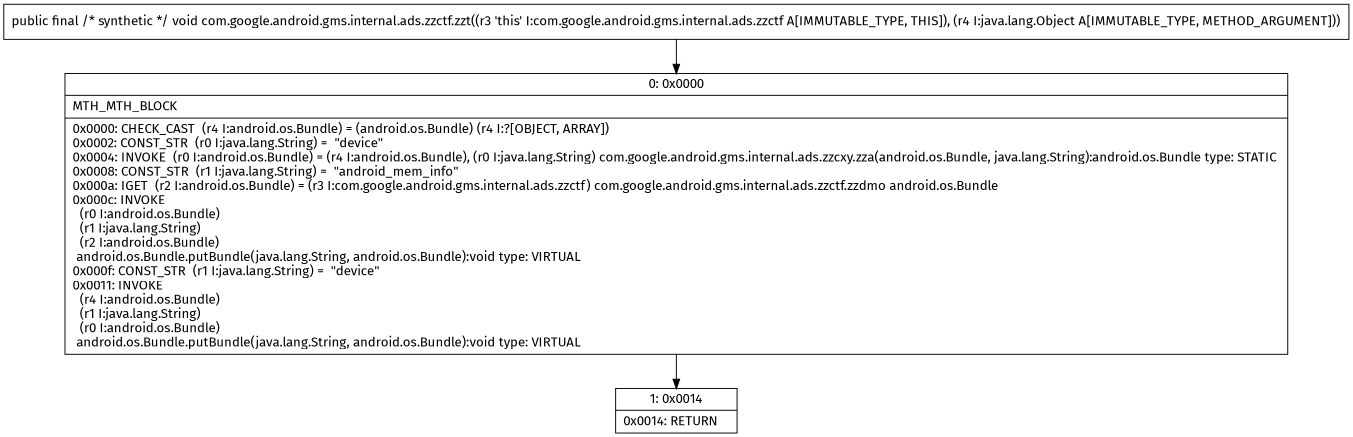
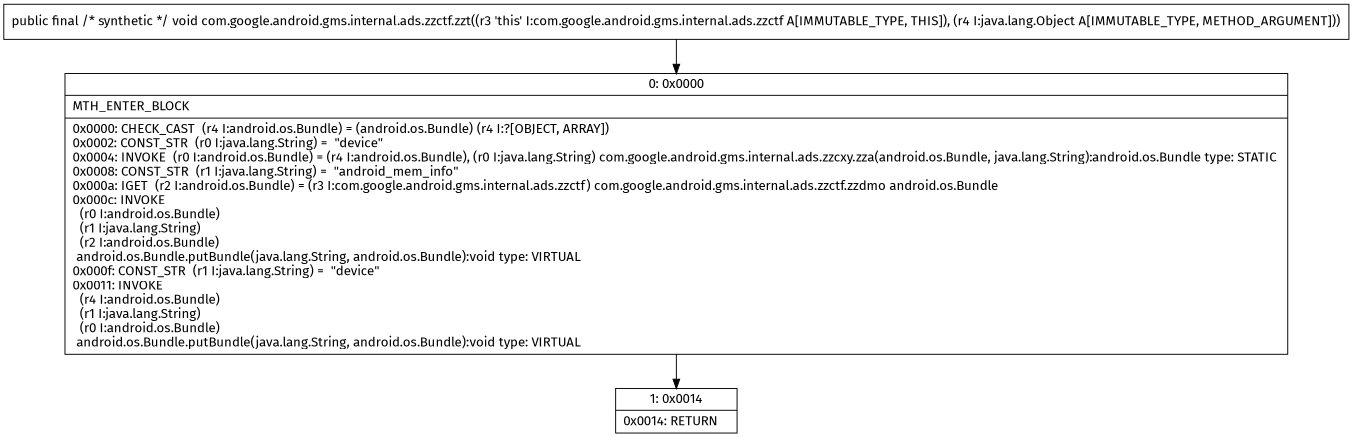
node "0: 0x0000": text "MTH_MTH_BLOCK" -> "MTH_ENTER_BLOCK"
